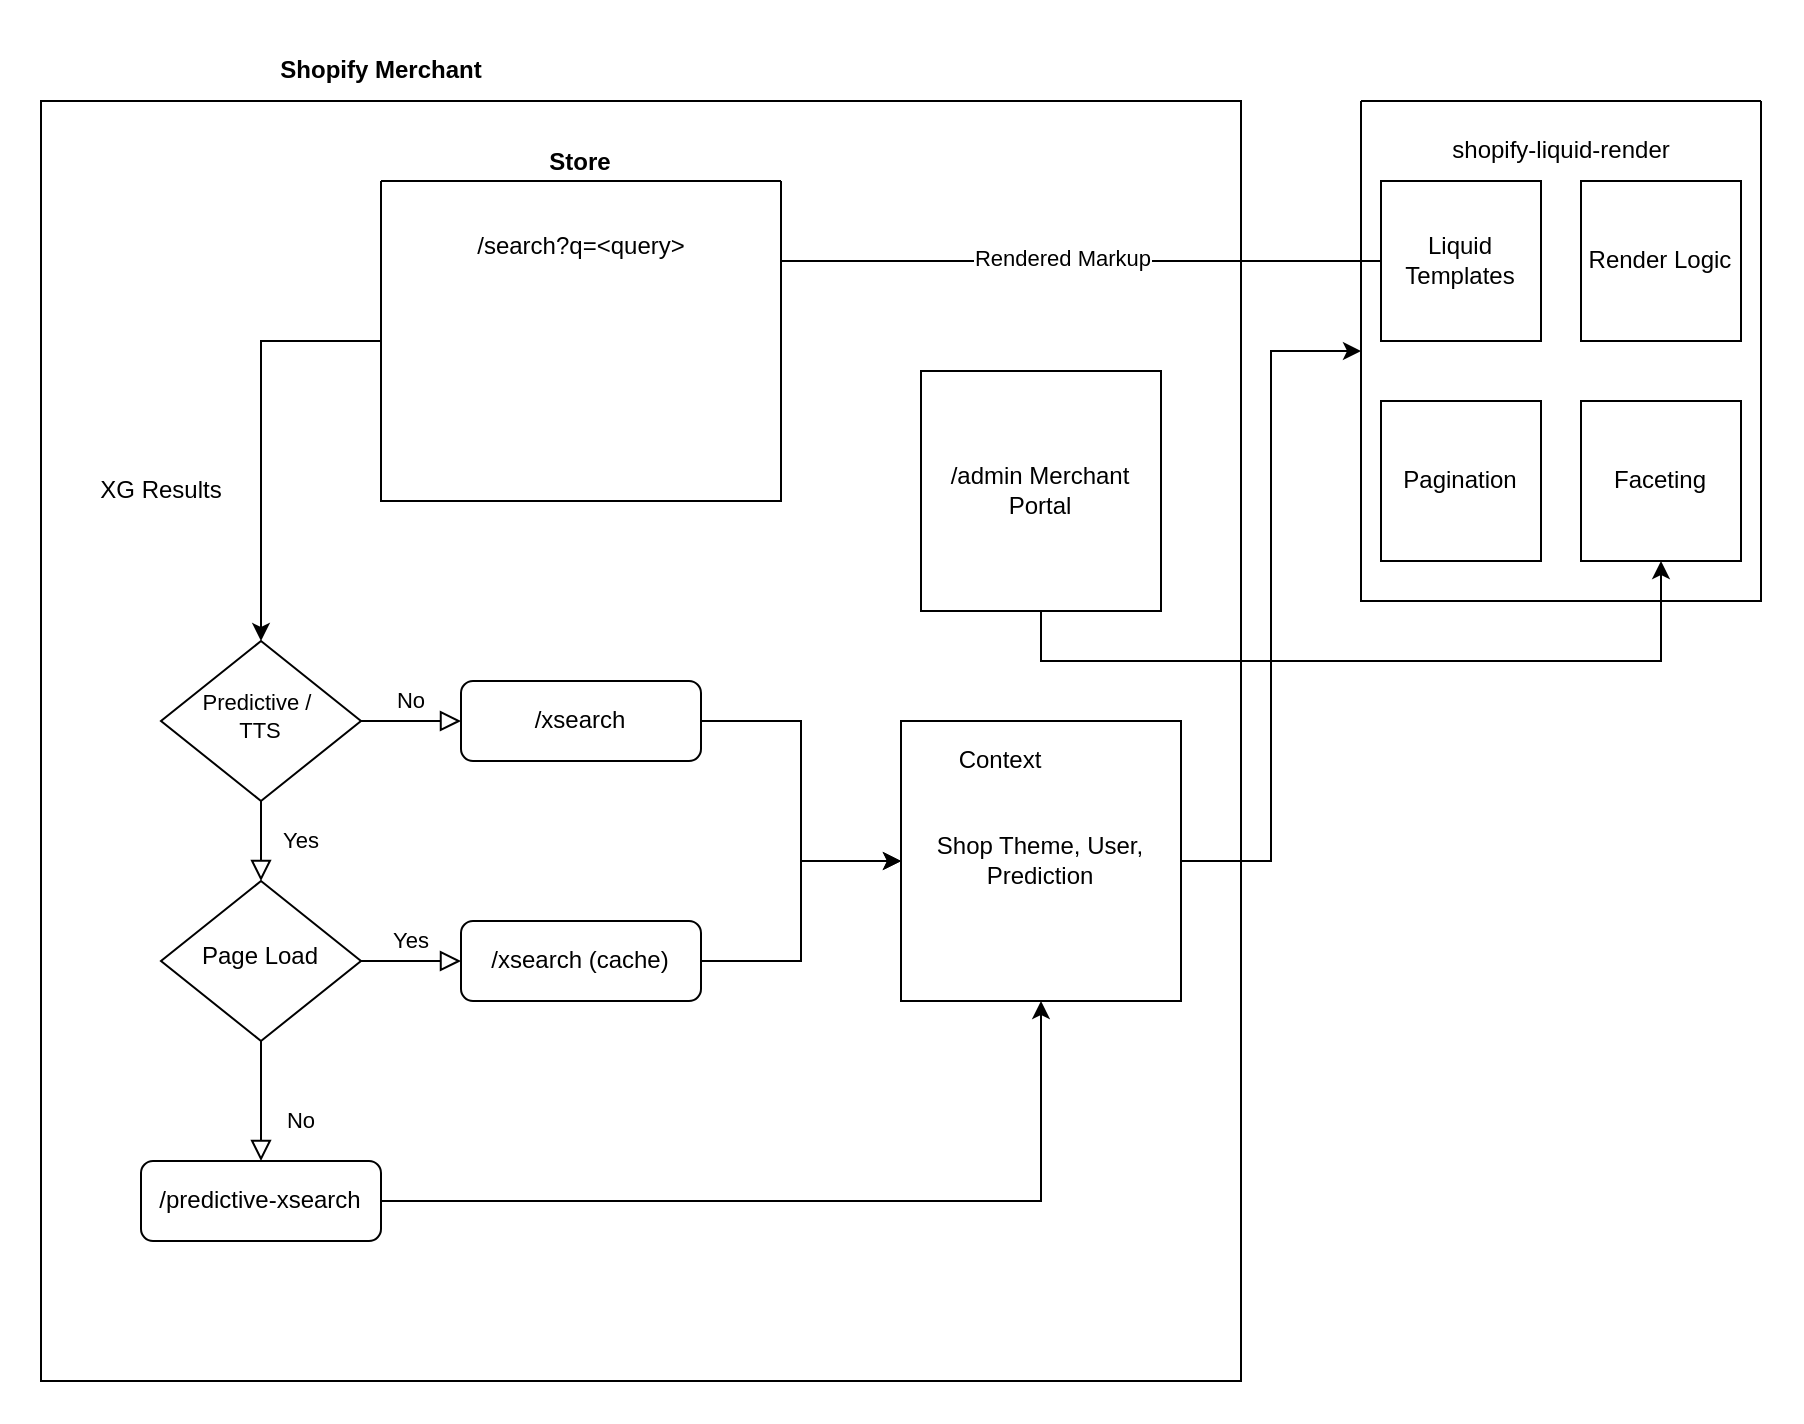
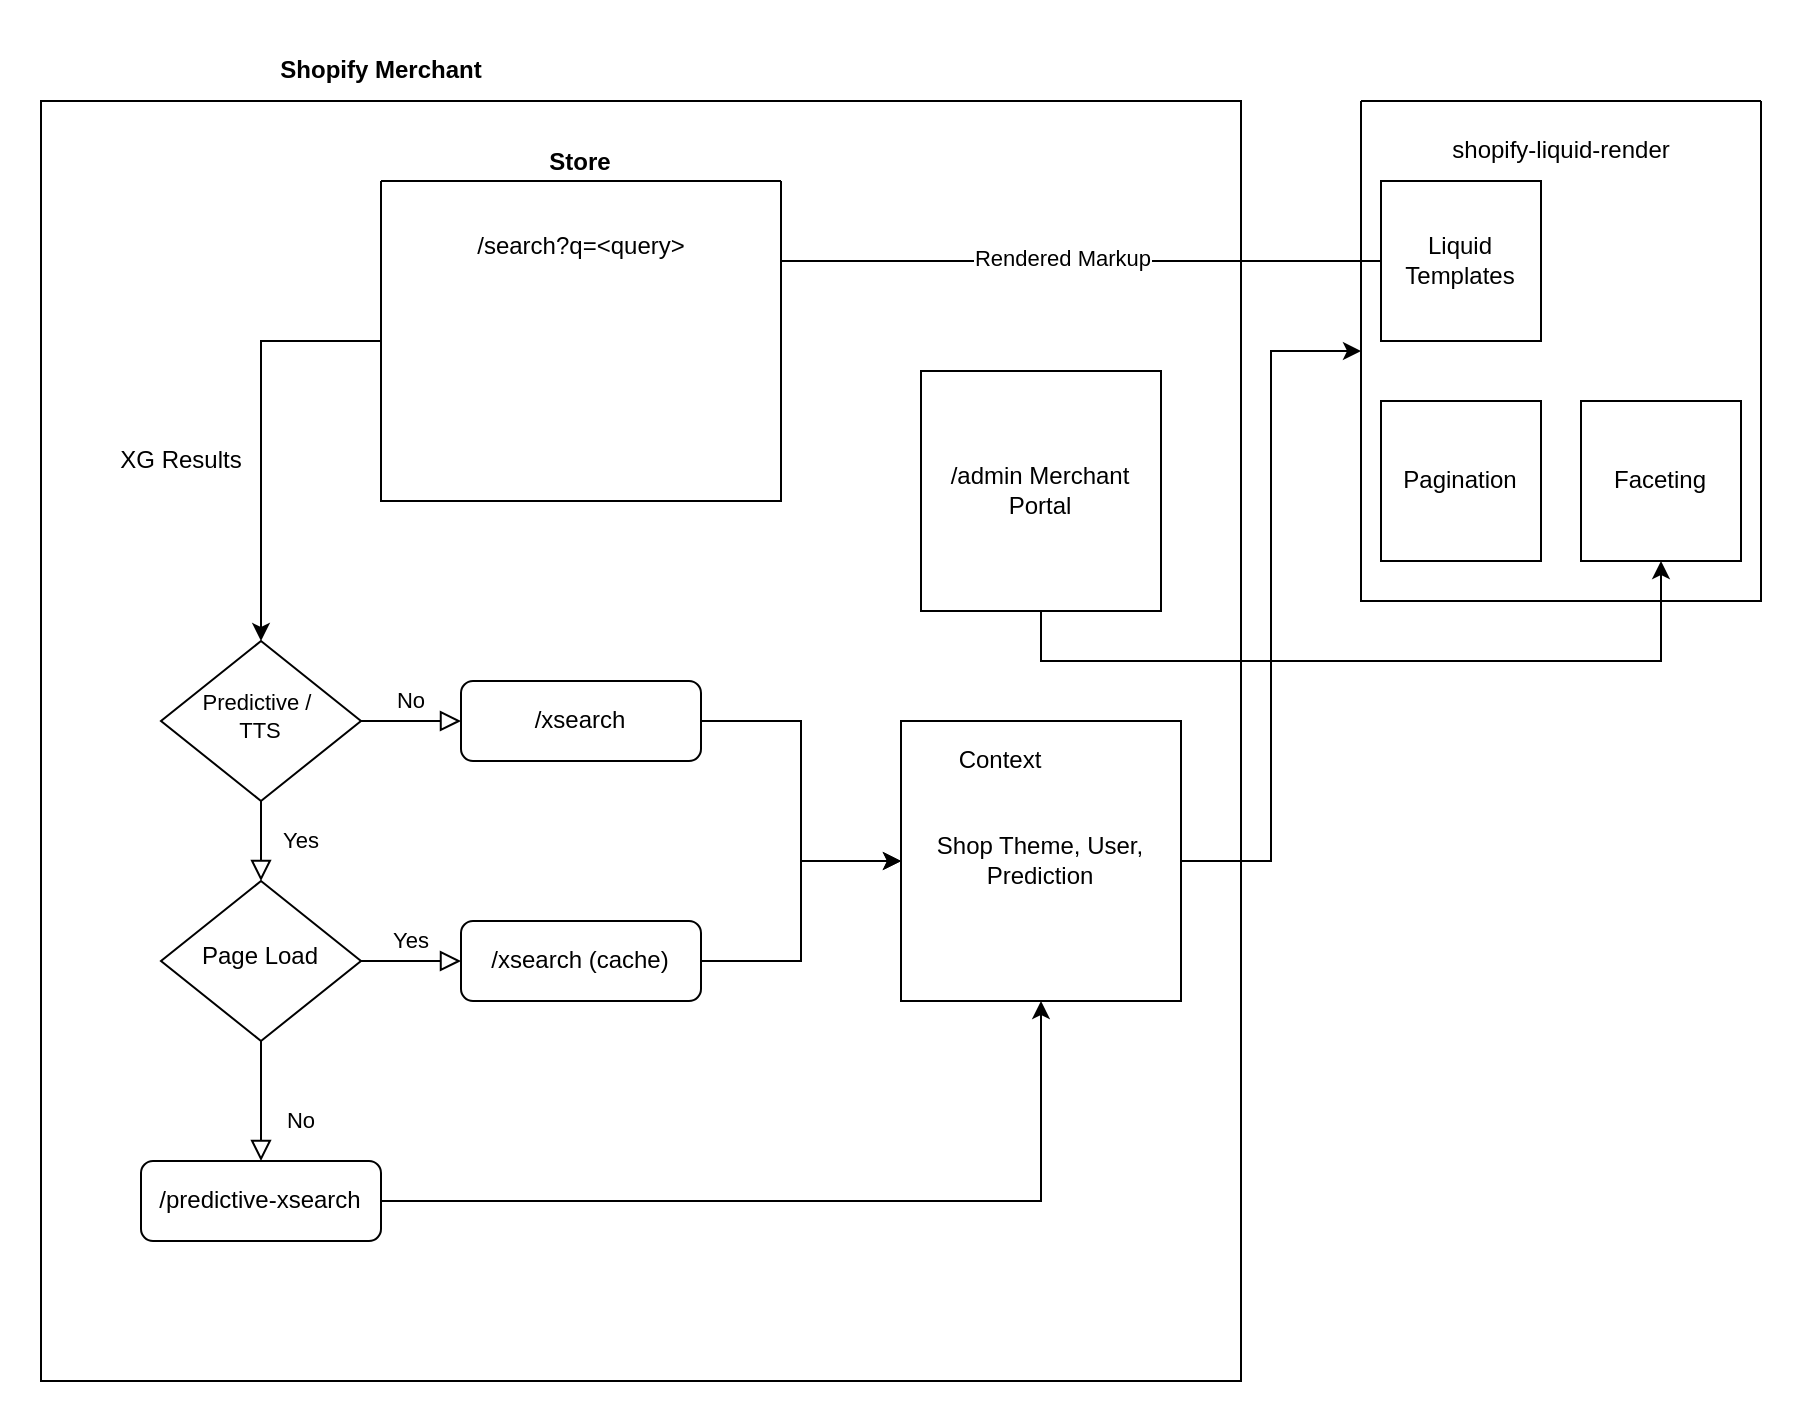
node "Render Logic": removed
node "XG Results": moved (161, 491) -> (181, 461)
